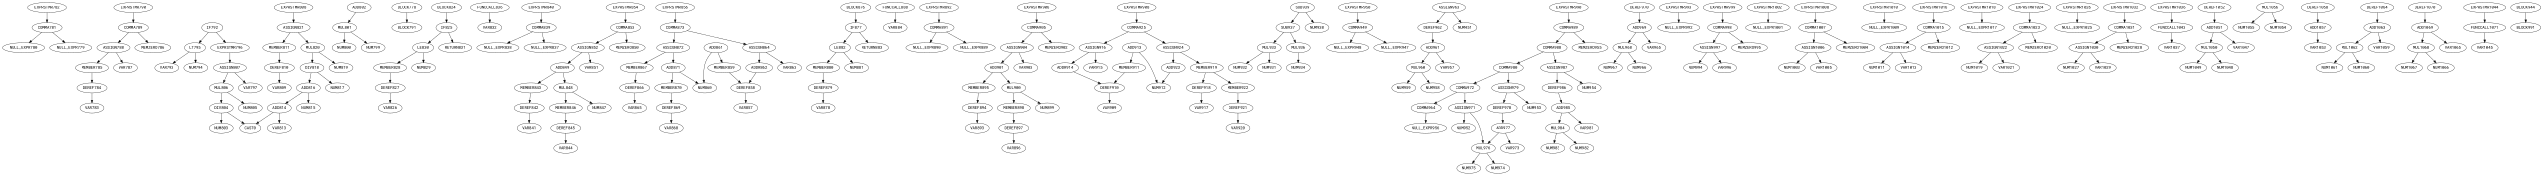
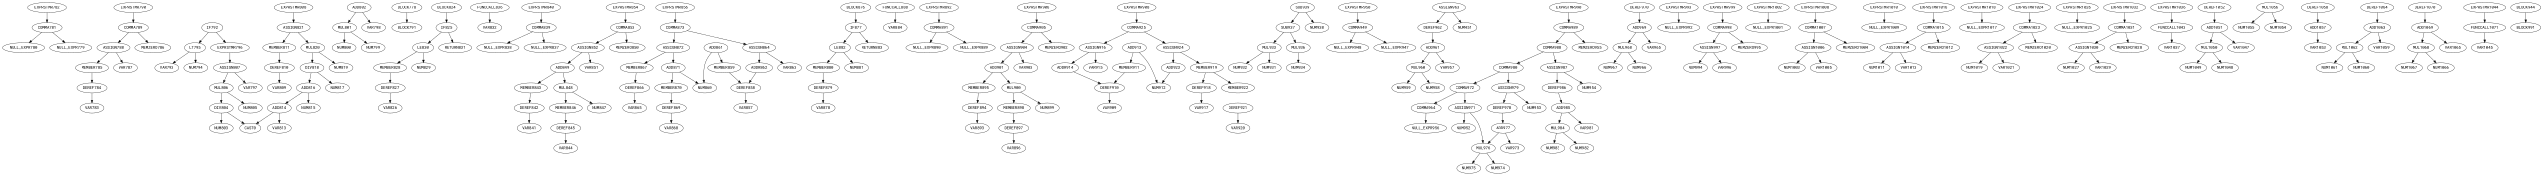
node "VAR798": added
edge "MEMBER922" -> "DEREF921": removed
